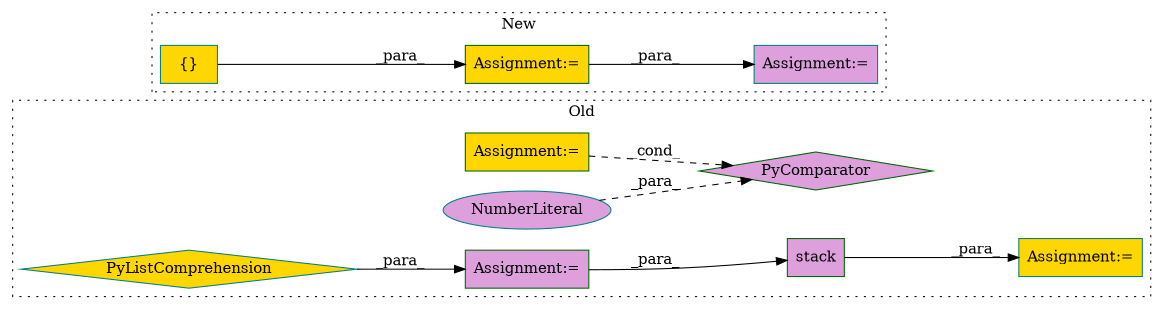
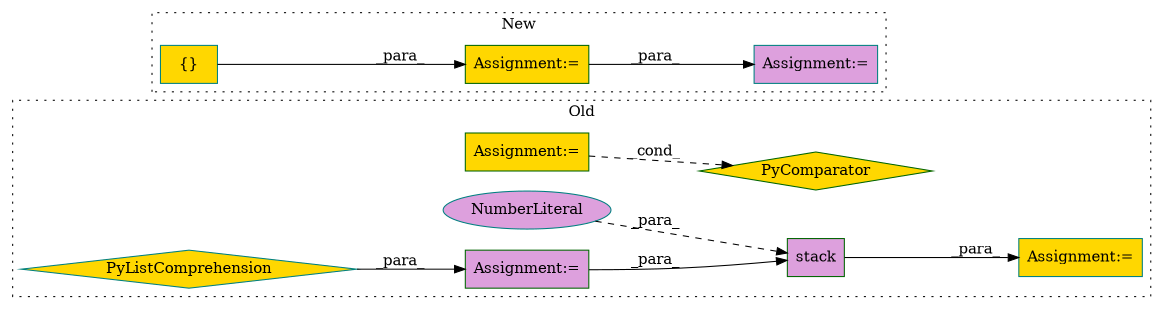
node "PyComparator": fillcolor plum -> gold
edge "NumberLiteral" -> "PyComparator": now "NumberLiteral" -> "stack"
